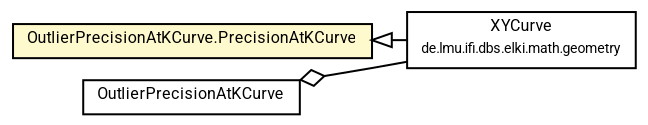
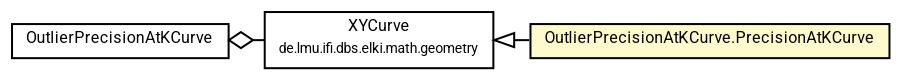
edge "XYCurve" -> "OutlierPrecisionAtKCurve.PrecisionAtKCurve": reversed
